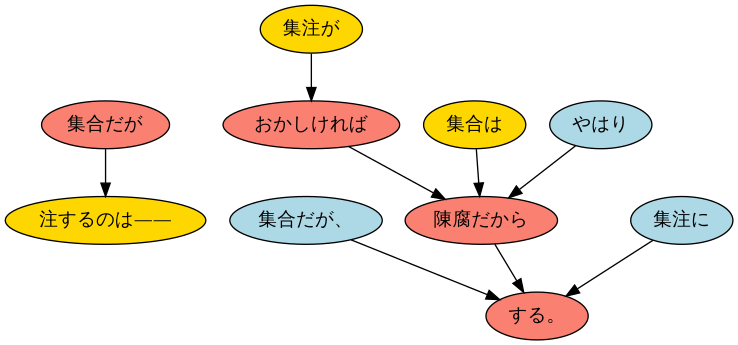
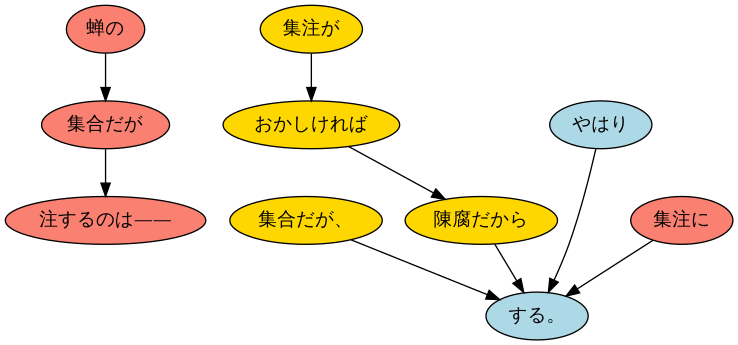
node "蝉の": added
node "おかしければ": fillcolor salmon -> gold
node "集合は": removed
edge "やはり" -> "陳腐だから": now "やはり" -> "する。"
node "注するのは——": fillcolor gold -> salmon
node "集合だが、": fillcolor lightblue -> gold
node "陳腐だから": fillcolor salmon -> gold
node "集注に": fillcolor lightblue -> salmon
node "する。": fillcolor salmon -> lightblue
